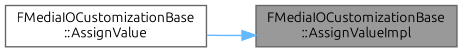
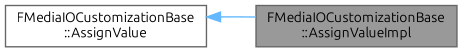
edge "FMediaIOCustomizationBase ::AssignValue" -> "FMediaIOCustomizationBase ::AssignValueImpl": reversed
